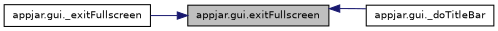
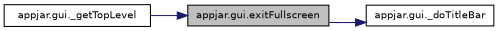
edge "appjar.gui._doTitleBar" -> "appjar.gui.exitFullscreen": reversed
node "appjar.gui._exitFullscreen": label "appjar.gui._exitFullscreen" -> "appjar.gui._getTopLevel"
